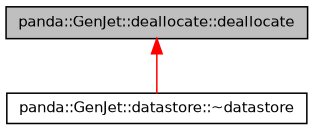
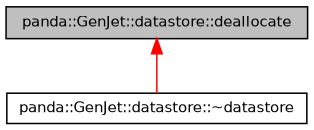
node "panda::GenJet::deallocate::deallocate": label "panda::GenJet::deallocate::deallocate" -> "panda::GenJet::datastore::deallocate"
